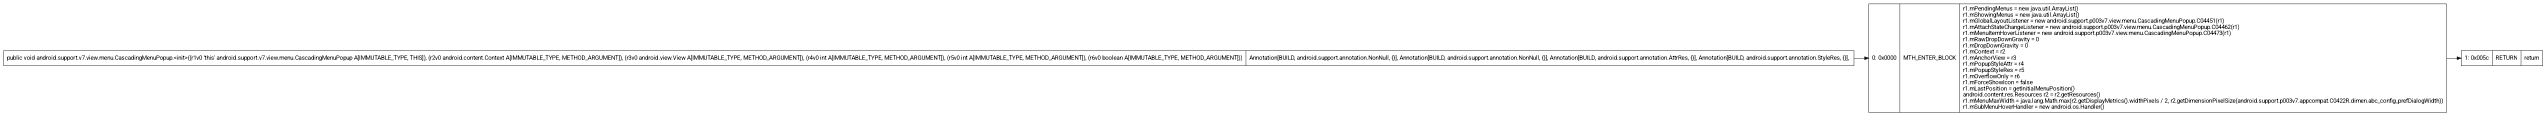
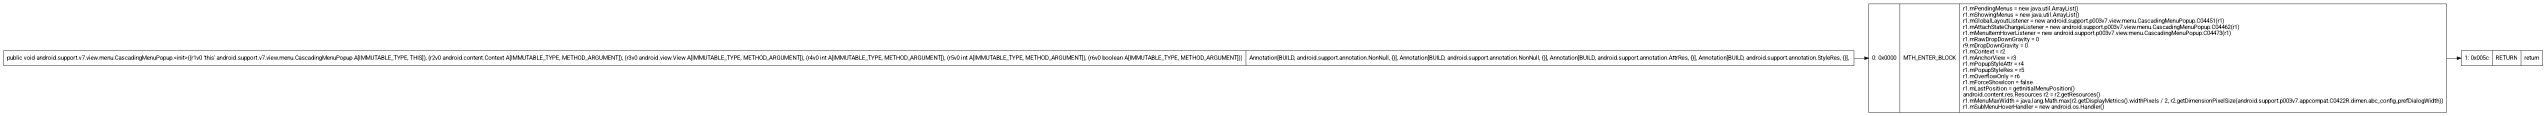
node "0: 0x0000": text "r1.mDropDownGravity = 0" -> "r9.mDropDownGravity = 0"
